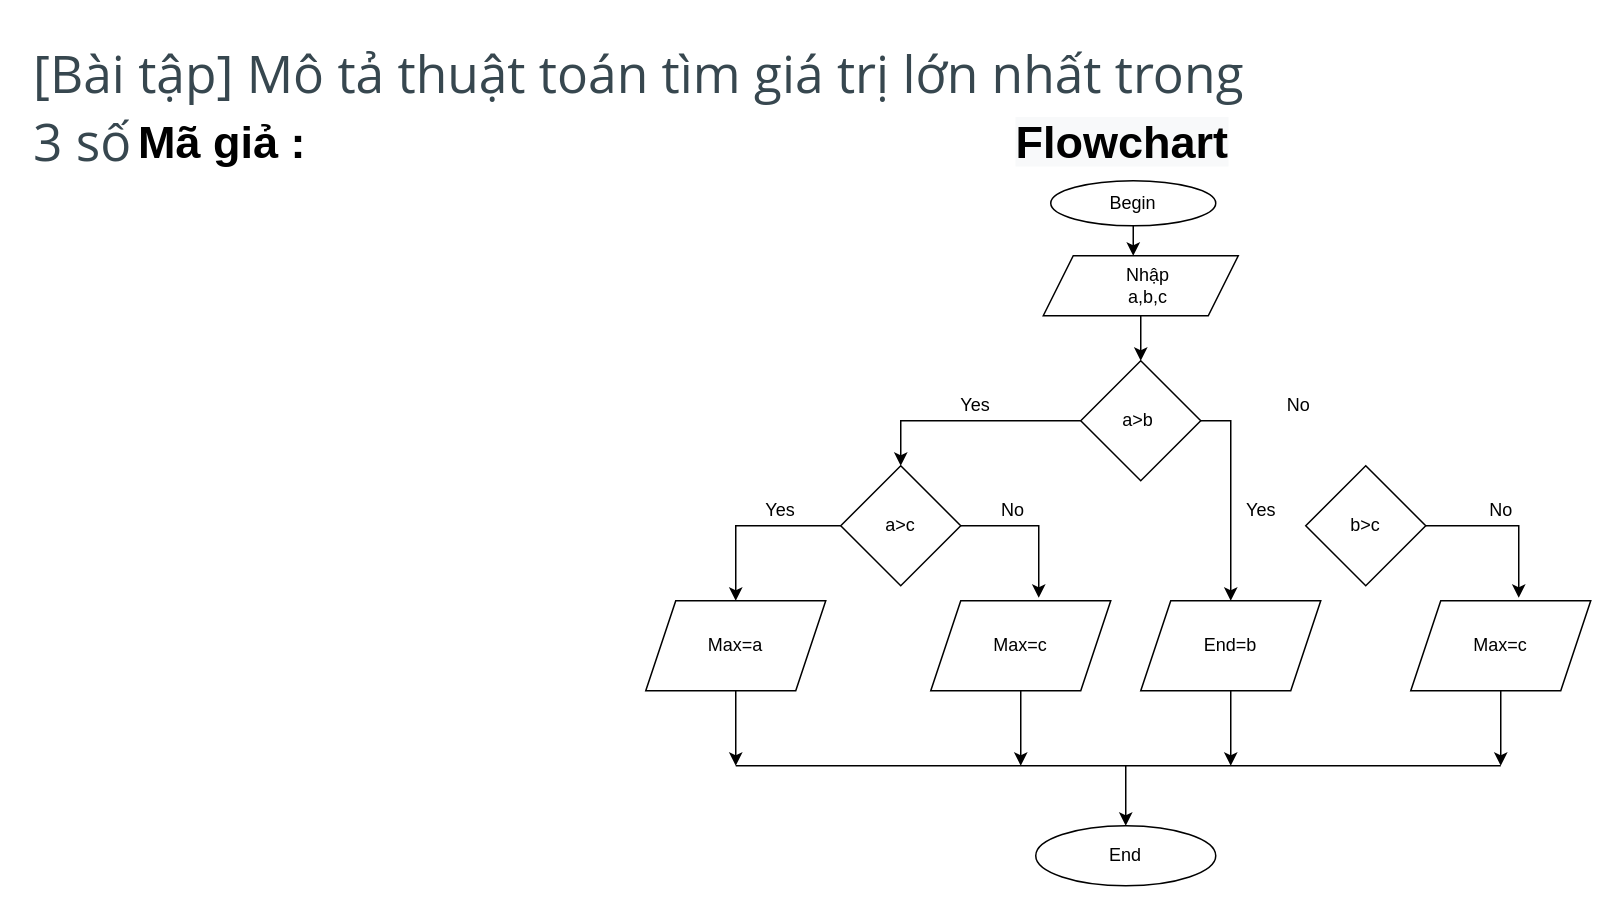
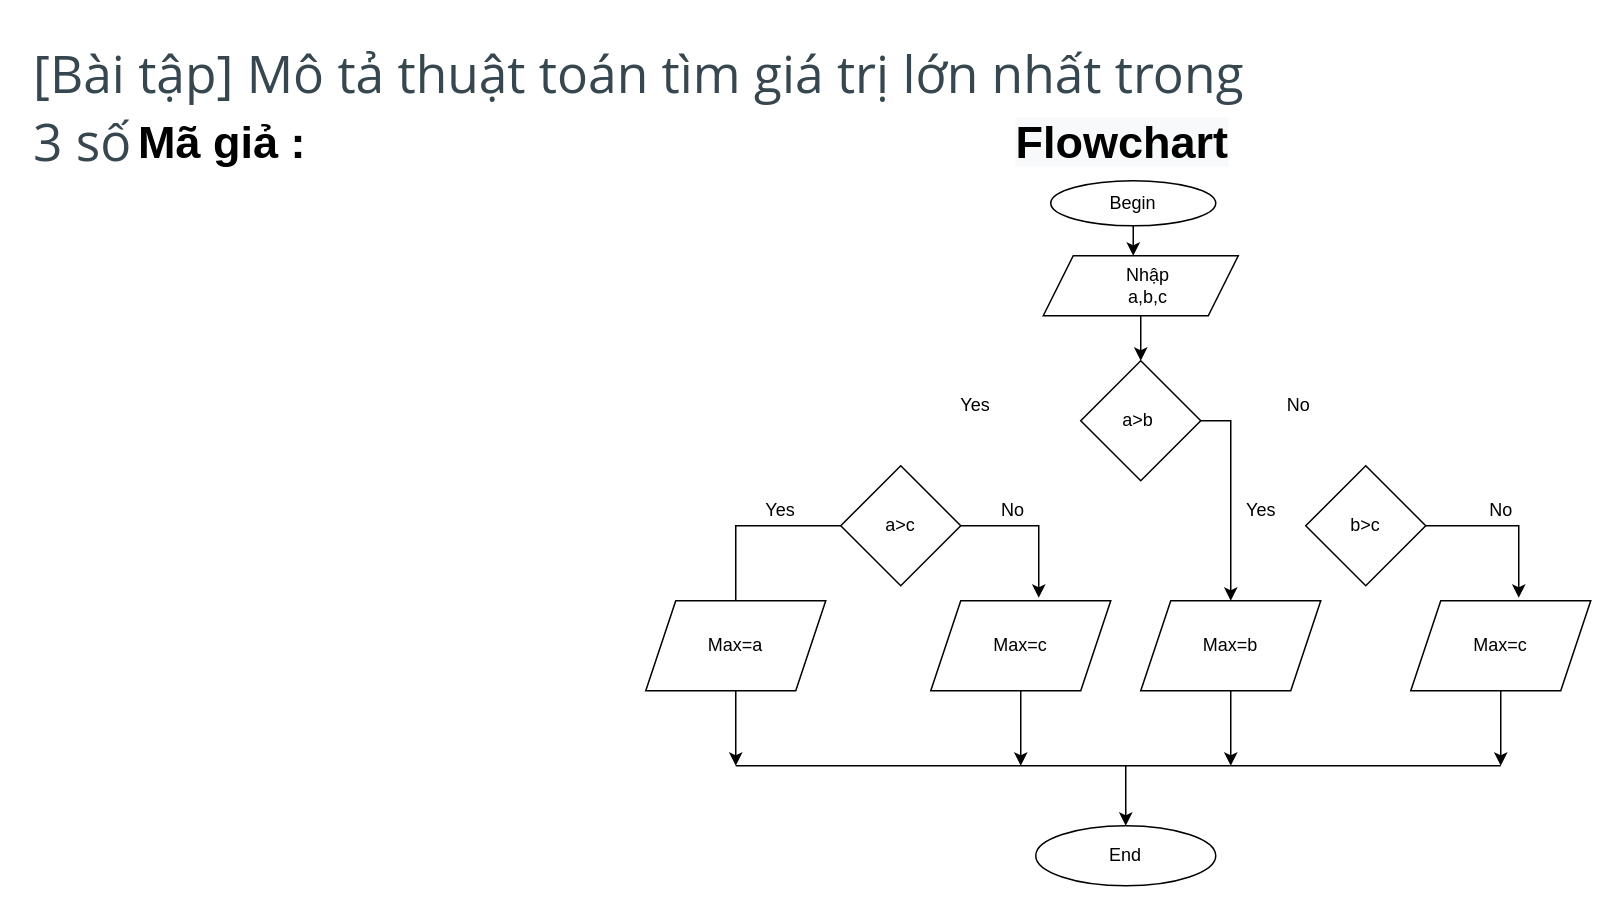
edge "a>b" -> "a>c": removed
edge "a>c" -> "Max=a": arrowhead classic -> none
node "End=b": label "End=b" -> "Max=b"
